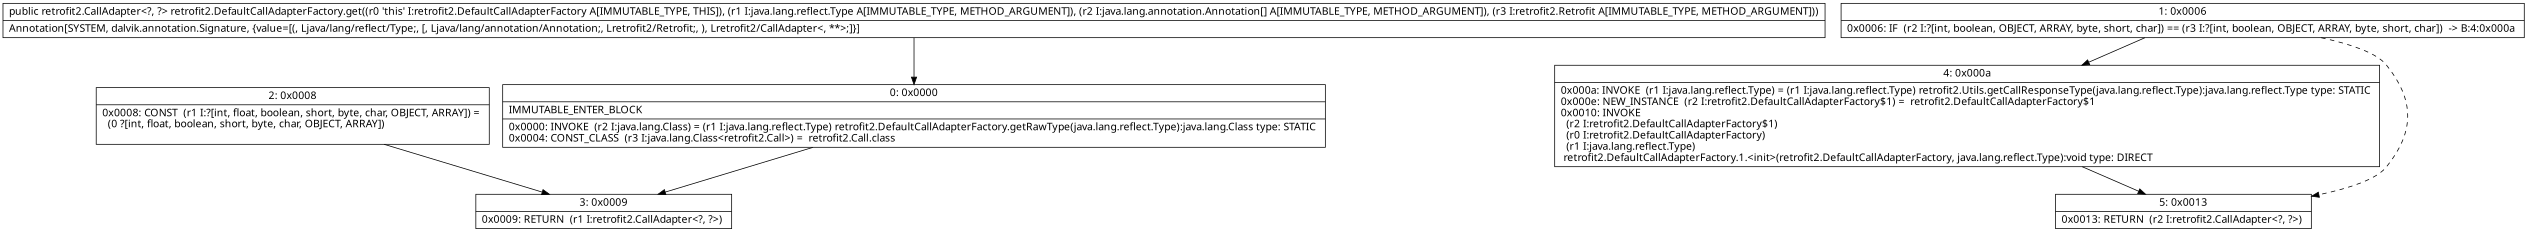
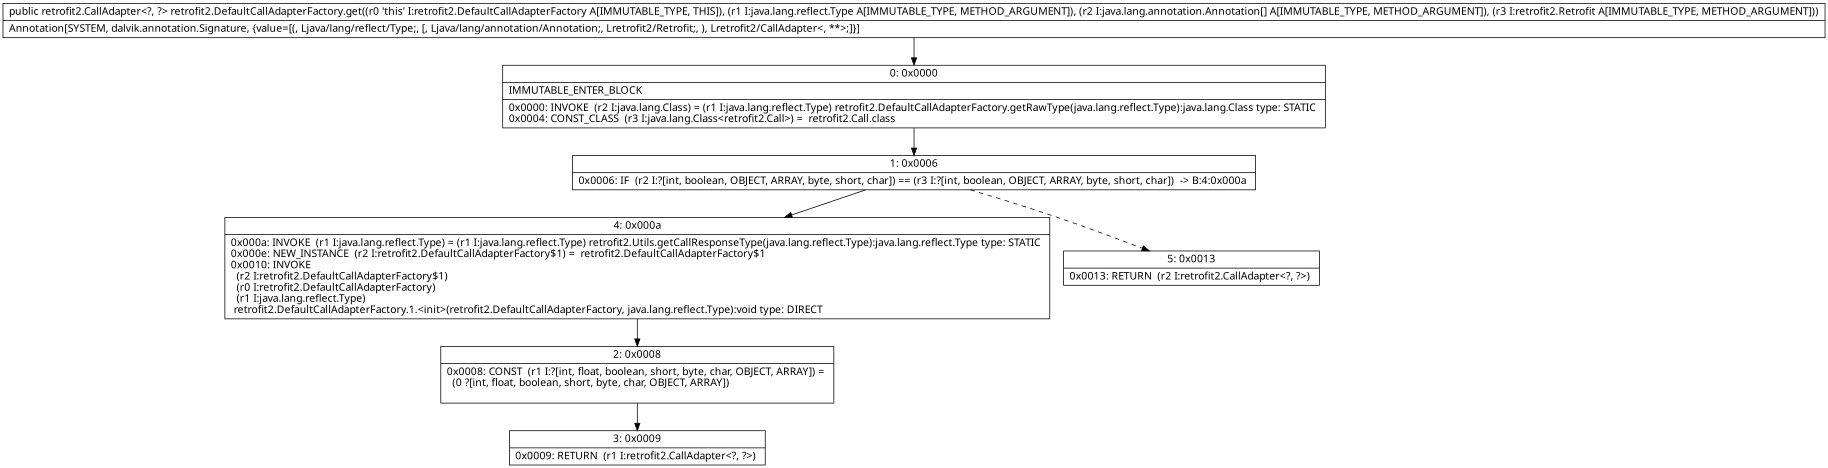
edge "0: 0x0000" -> "3: 0x0009": now "0: 0x0000" -> "1: 0x0006"
edge "4: 0x000a" -> "5: 0x0013": now "4: 0x000a" -> "2: 0x0008"
